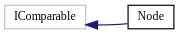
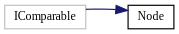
edge "Node" -> "IComparable": reversed
